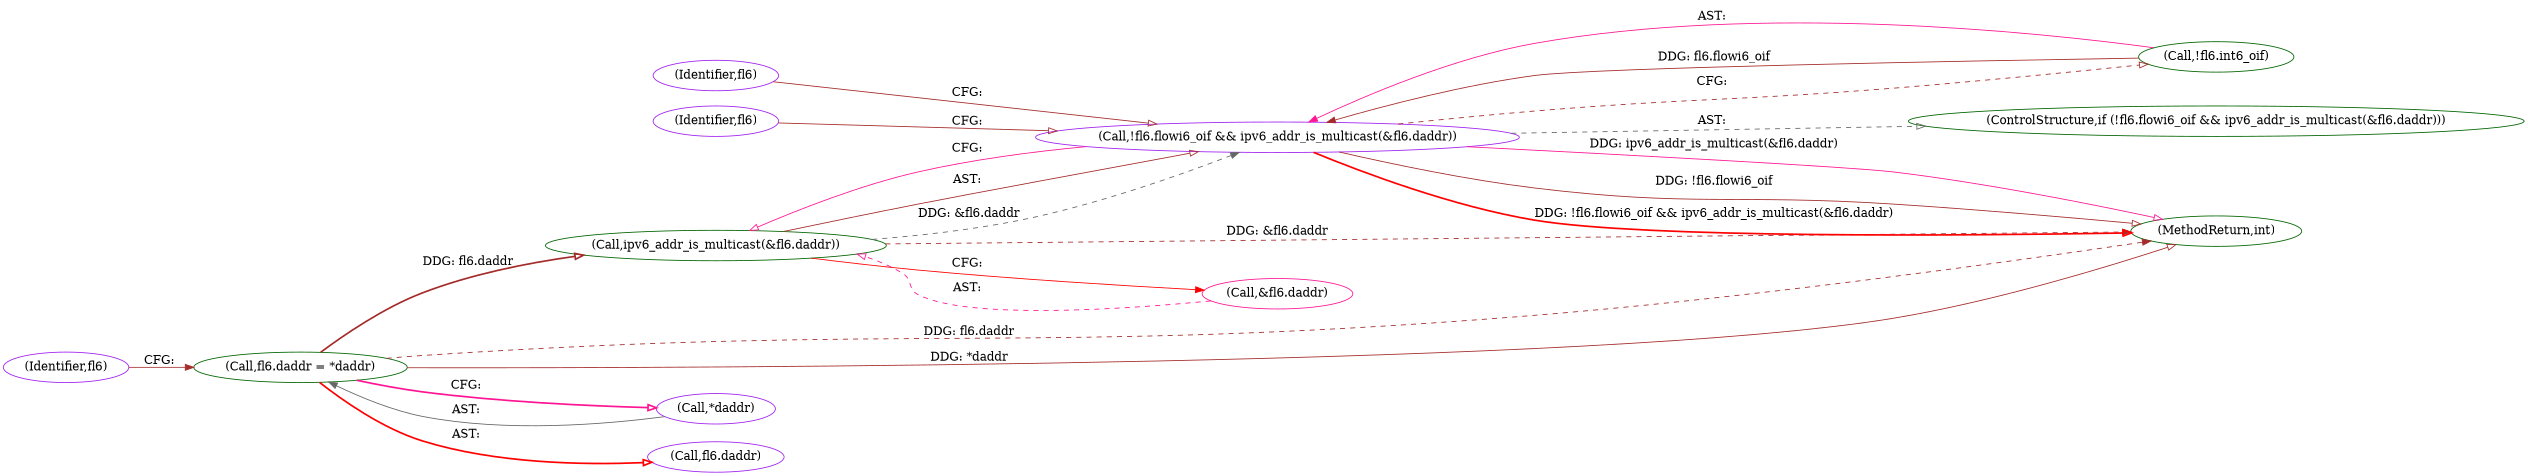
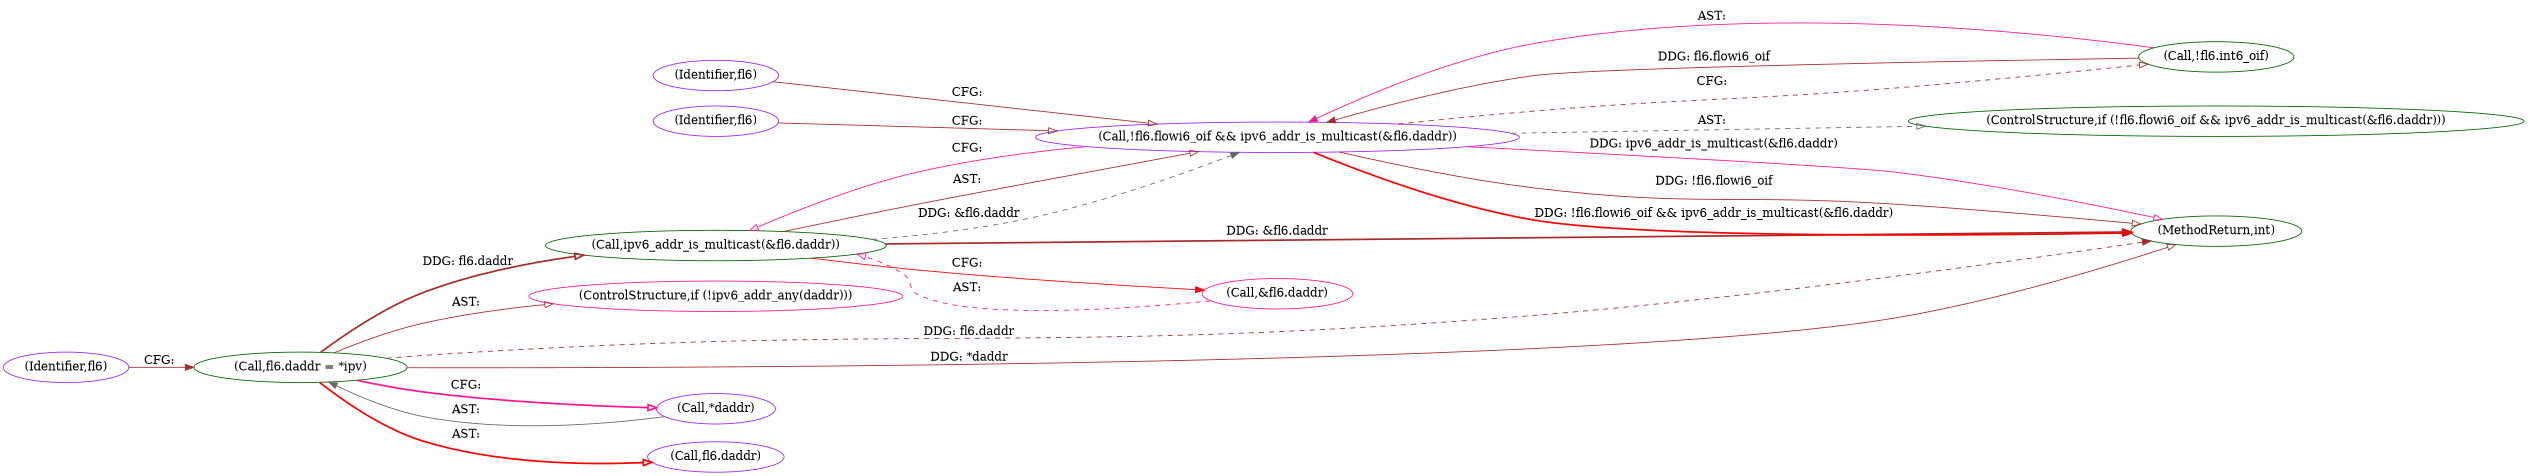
edge "(Call,ipv6_addr_is_multicast(&fl6.daddr))" -> "(MethodReturn,int)": style dashed -> bold
node "(ControlStructure,if (!ipv6_addr_any(daddr)))": added
node "(Call,fl6.daddr = *daddr)": label "(Call,fl6.daddr = *daddr)" -> "(Call,fl6.daddr = *ipv)"
